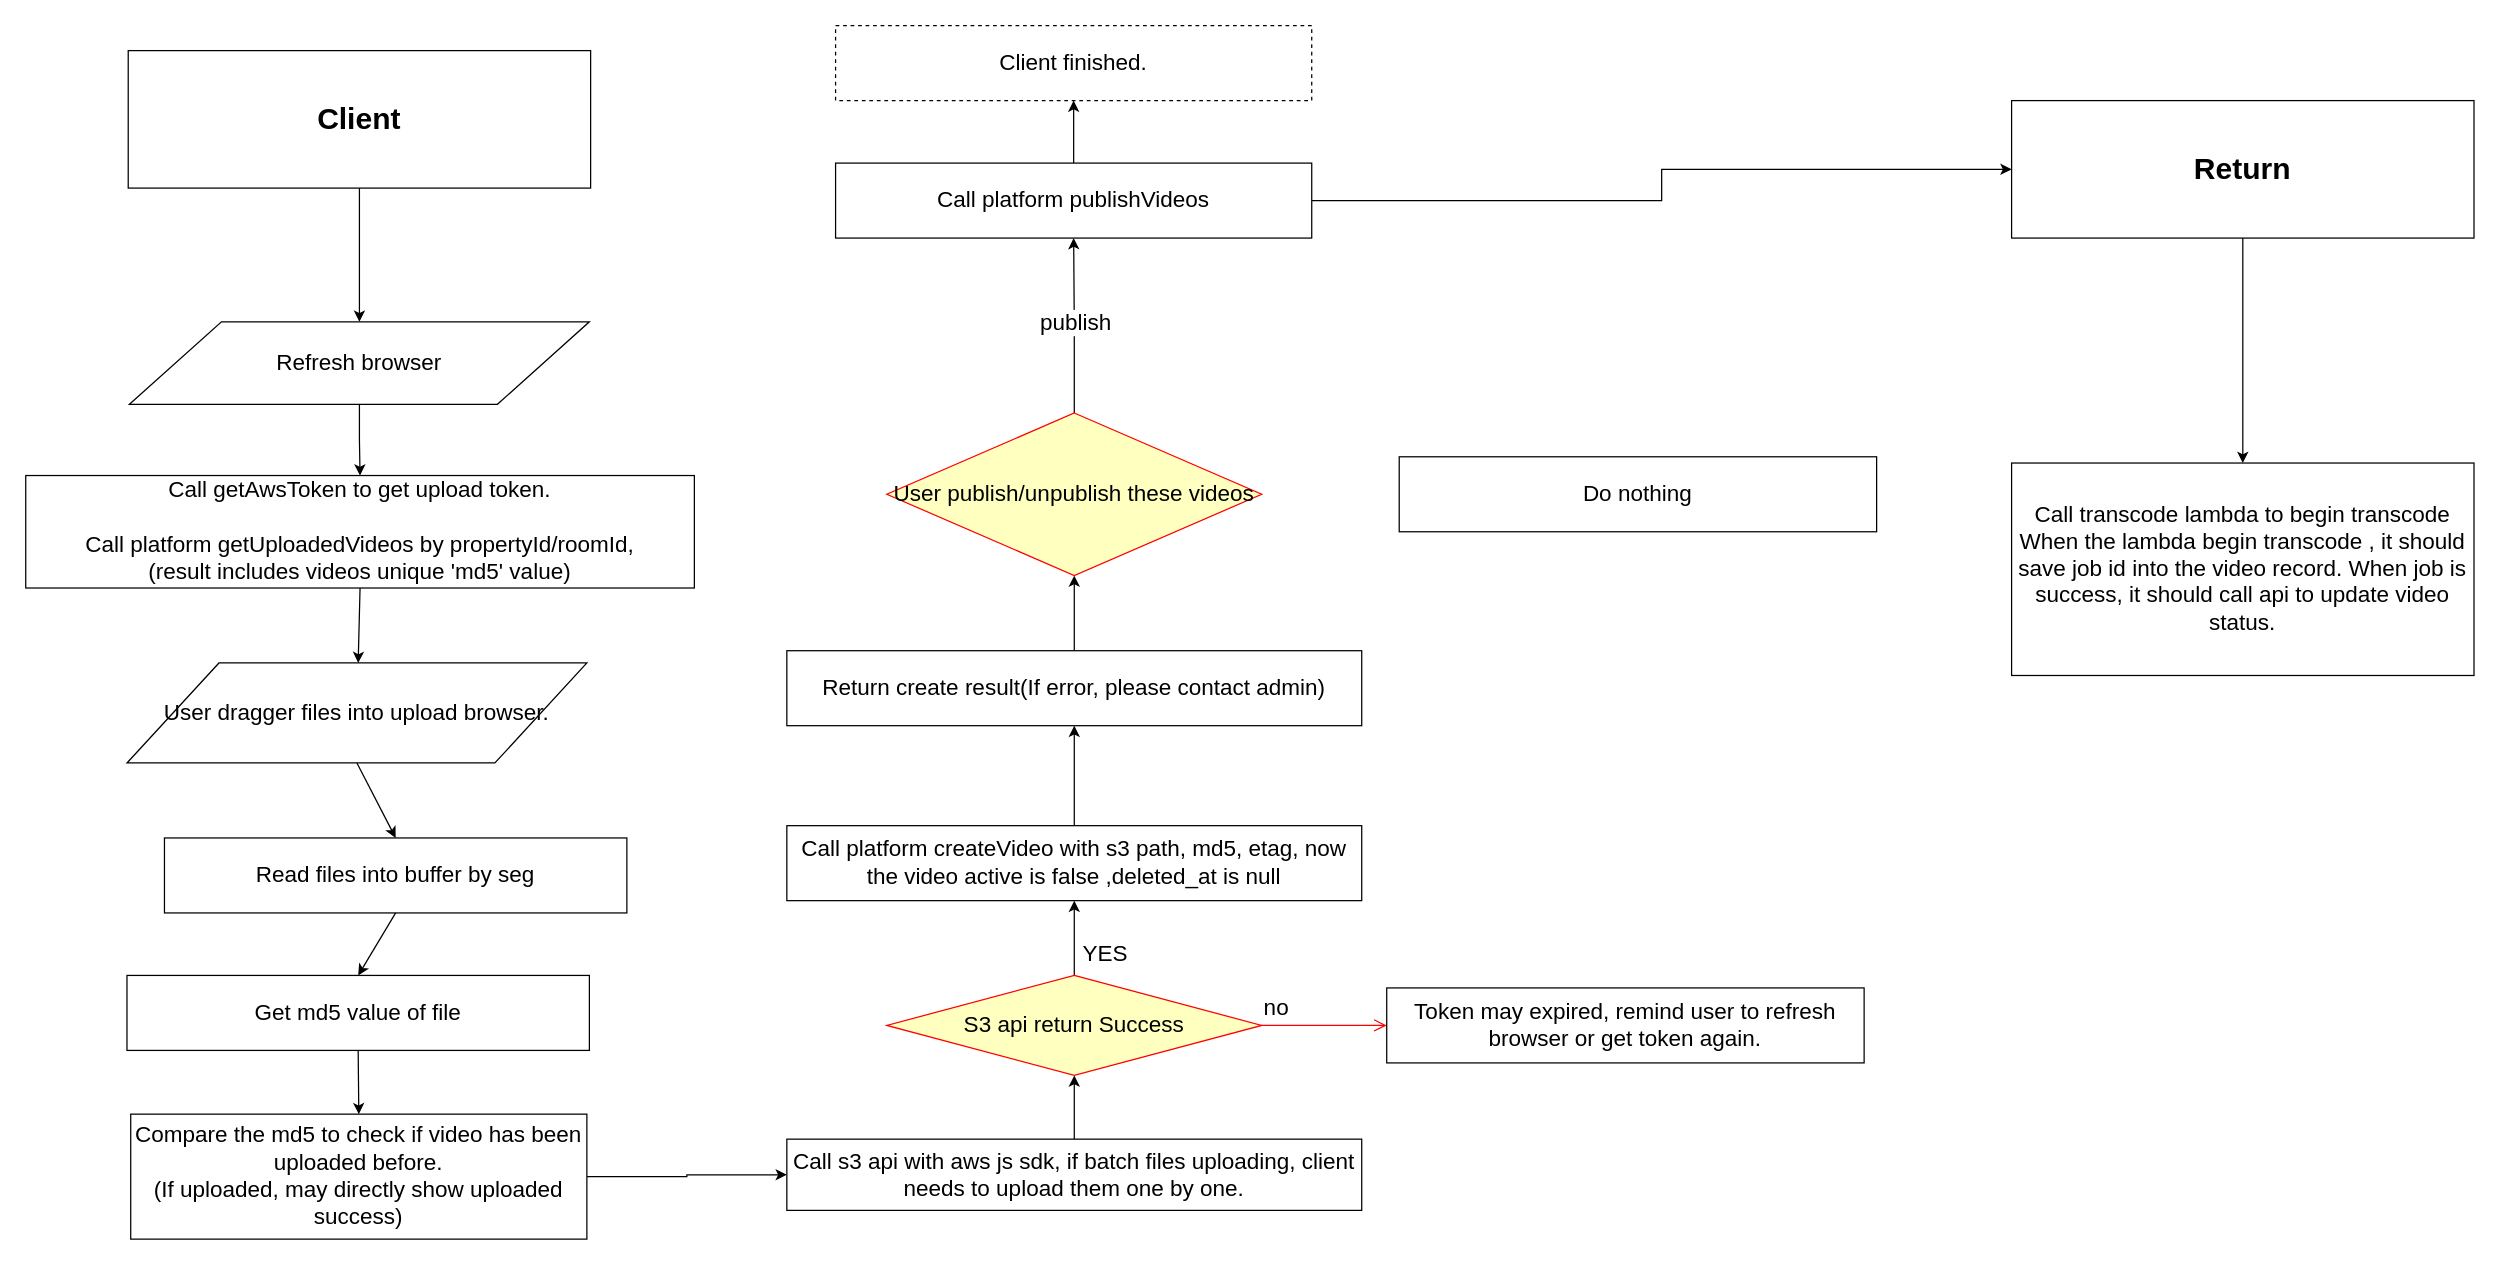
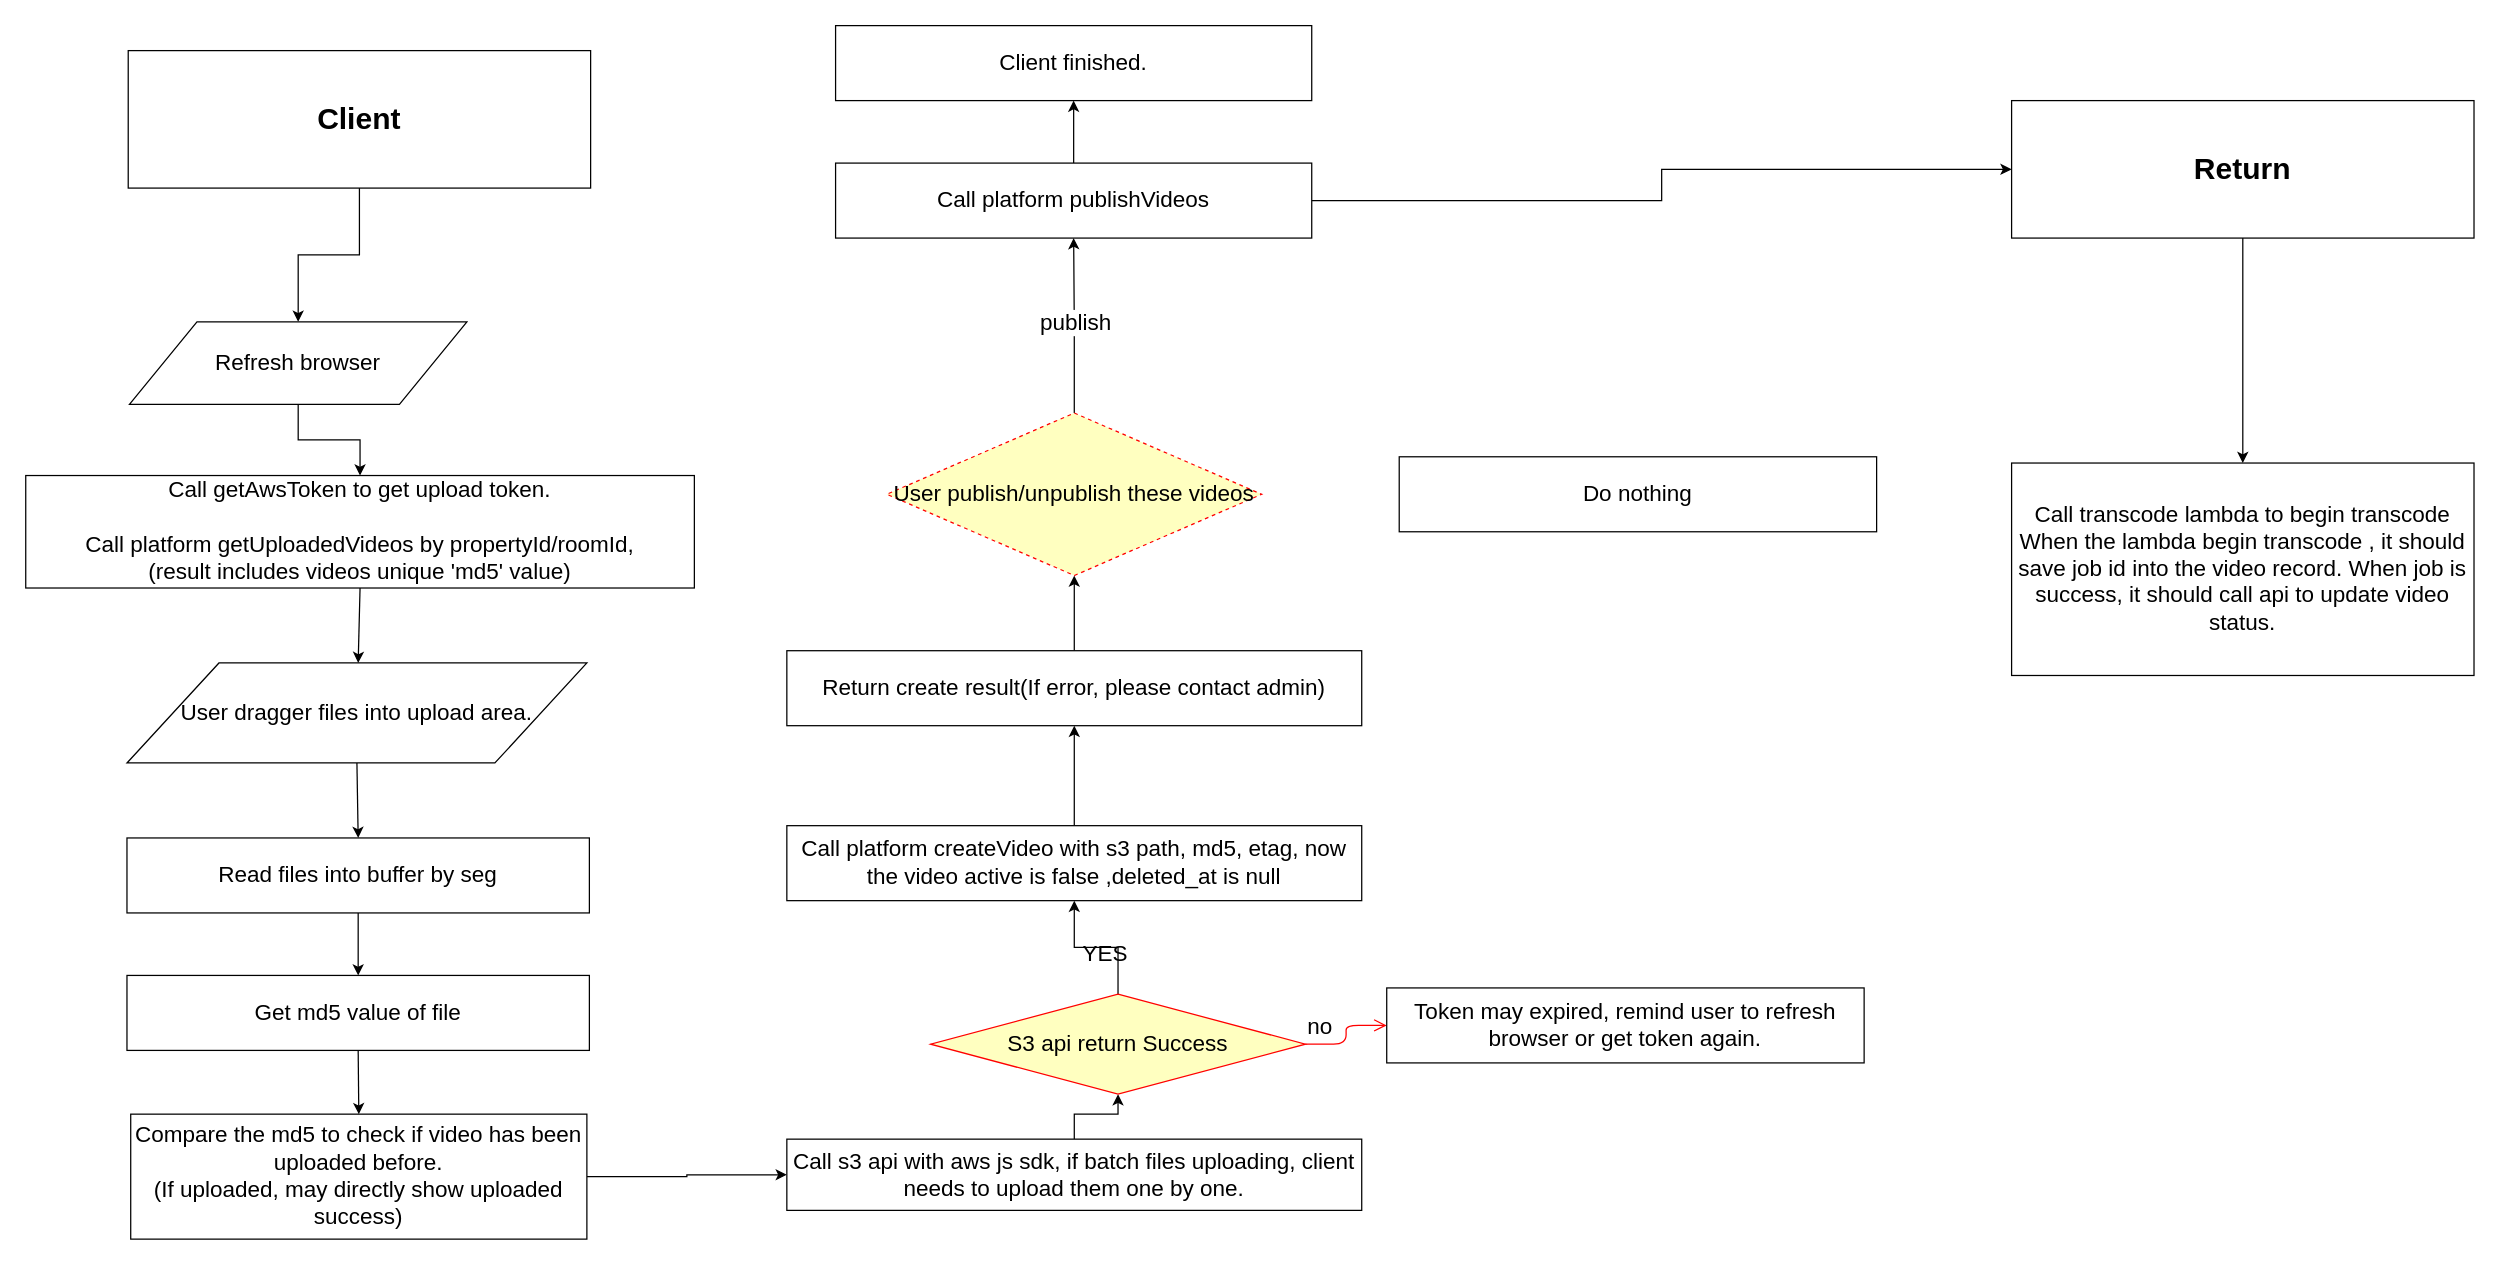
node "Client finished.": style dashed -> solid
node "Refresh browser": size 460x83 -> 338x83
node "User publish/unpublish these videos": style solid -> dashed
node "User dragger files into upload browser.": label "User dragger files into upload browser." -> "User dragger files into upload area."
node "Read files into buffer by seg": moved (396, 876) -> (358, 876)
node "S3 api return Success": moved (1074, 1026) -> (1118, 1044)
